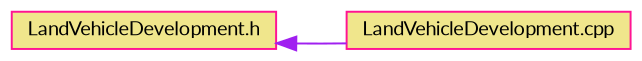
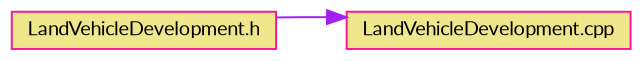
edge "LandVehicleDevelopment.cpp" -> "LandVehicleDevelopment.h": reversed
